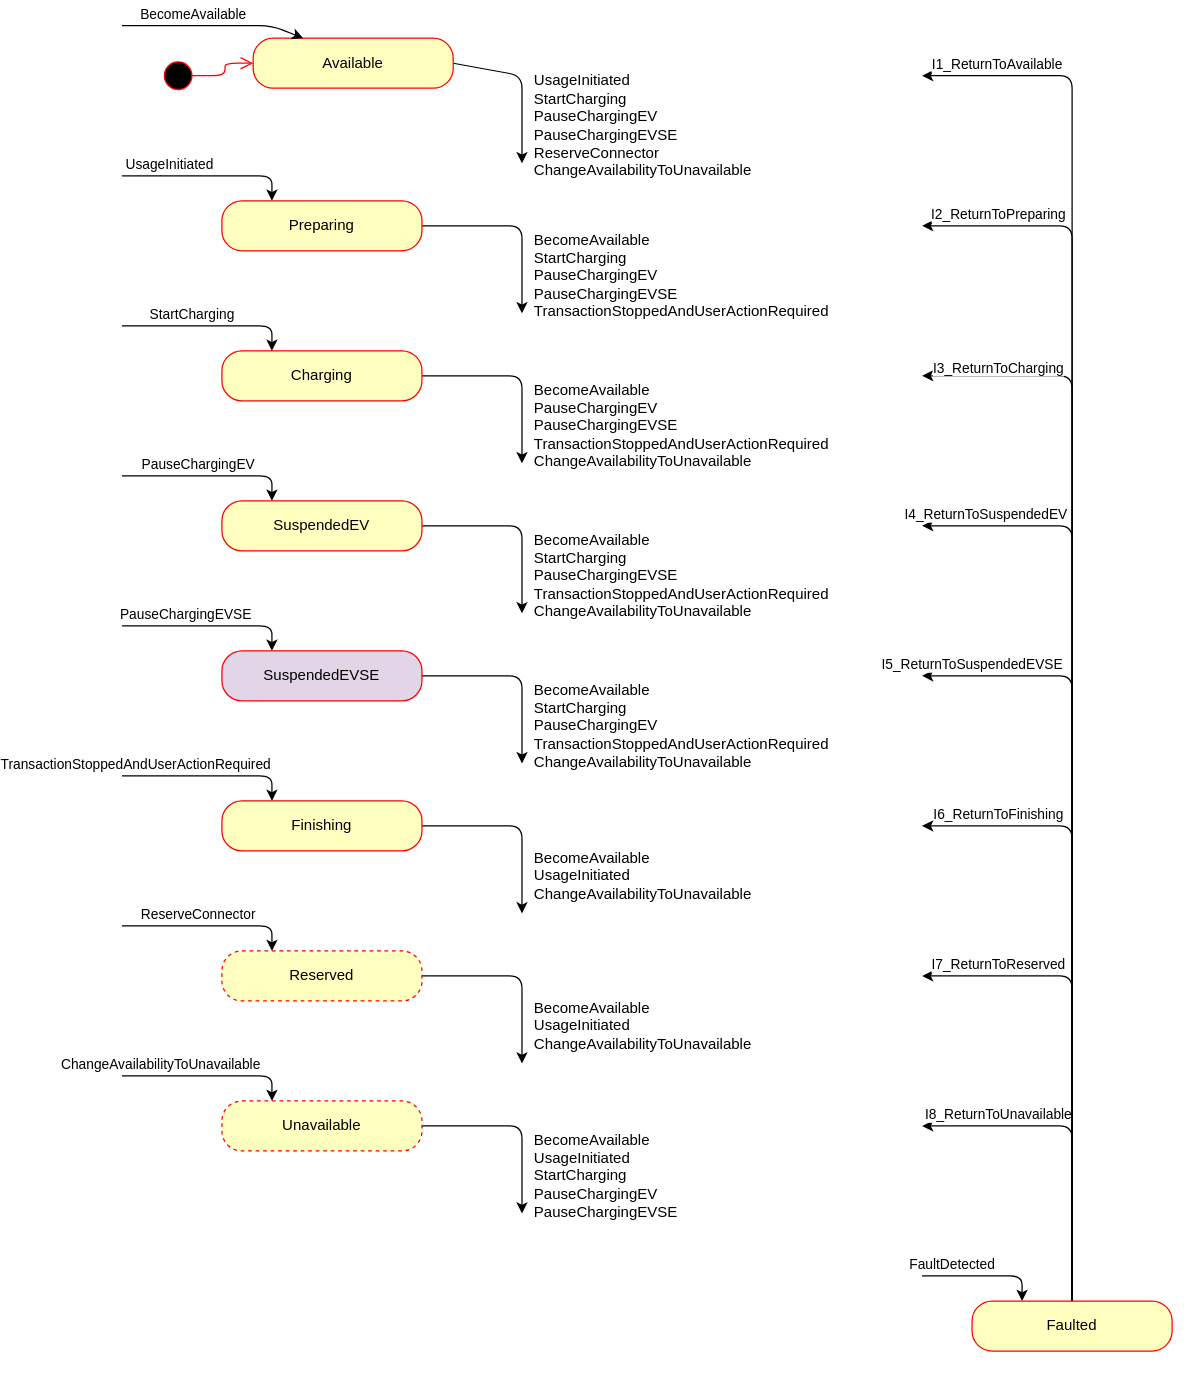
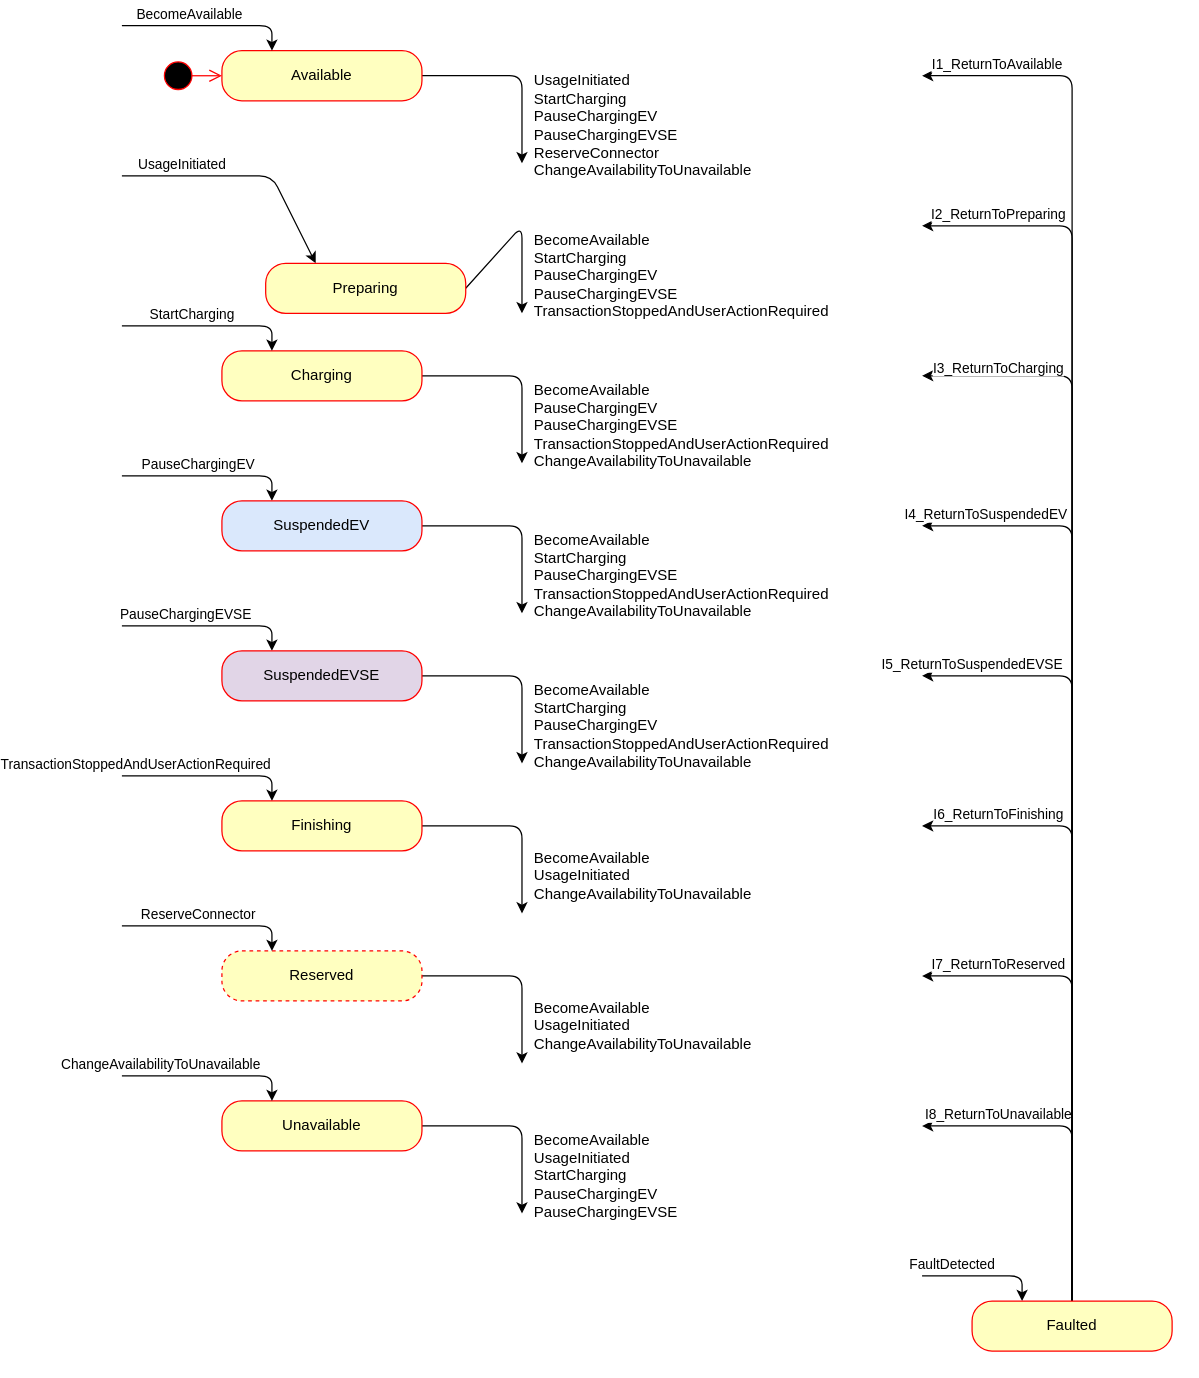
node "Available": moved (353, 63) -> (322, 76)
node "Preparing": moved (322, 226) -> (366, 288)
node "SuspendedEV": fillcolor #ffffc0 -> #dae8fc
node "Unavailable": style dashed -> solid
